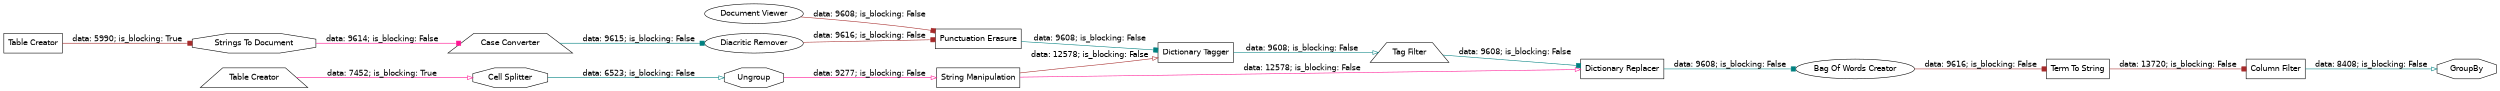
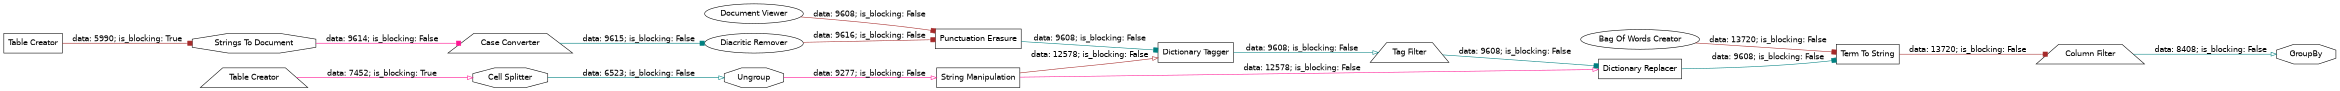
edge "Bag Of Words Creator" -> "Term To String": label "data: 9616; is_blocking: False" -> "data: 13720; is_blocking: False"
edge "Dictionary Replacer" -> "Bag Of Words Creator": now "Dictionary Replacer" -> "Term To String"
node "Column Filter": shape box -> trapezium
